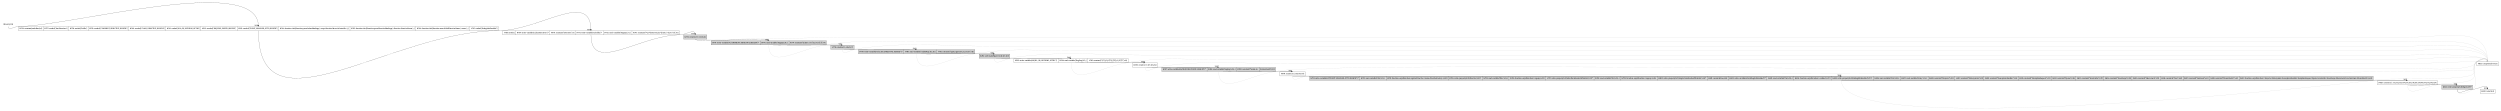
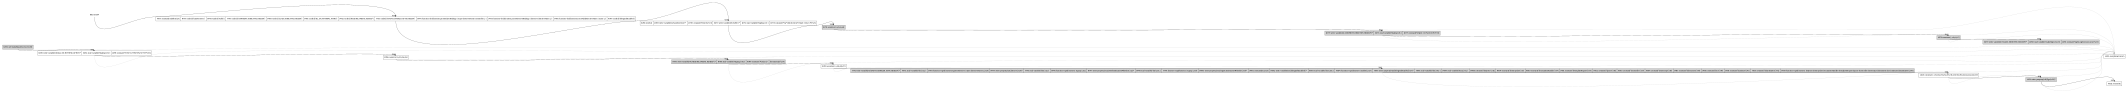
edge "14779: write-variable[v7,'CLASS_DIRECTIVE_REGEXP']*" -> "14782: call-makeMap [v11,v12,v13,v10]": removed
